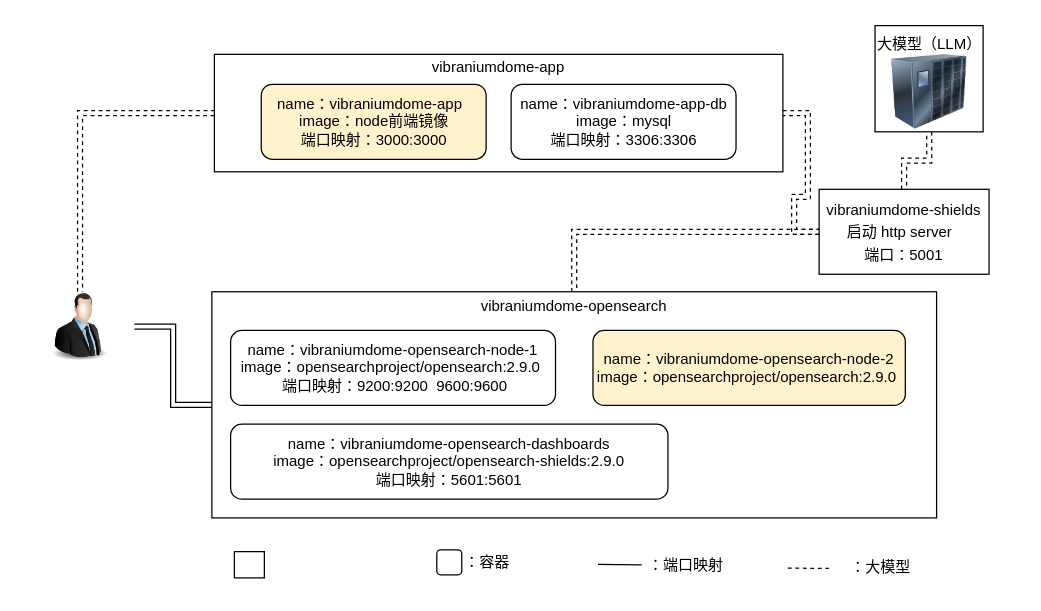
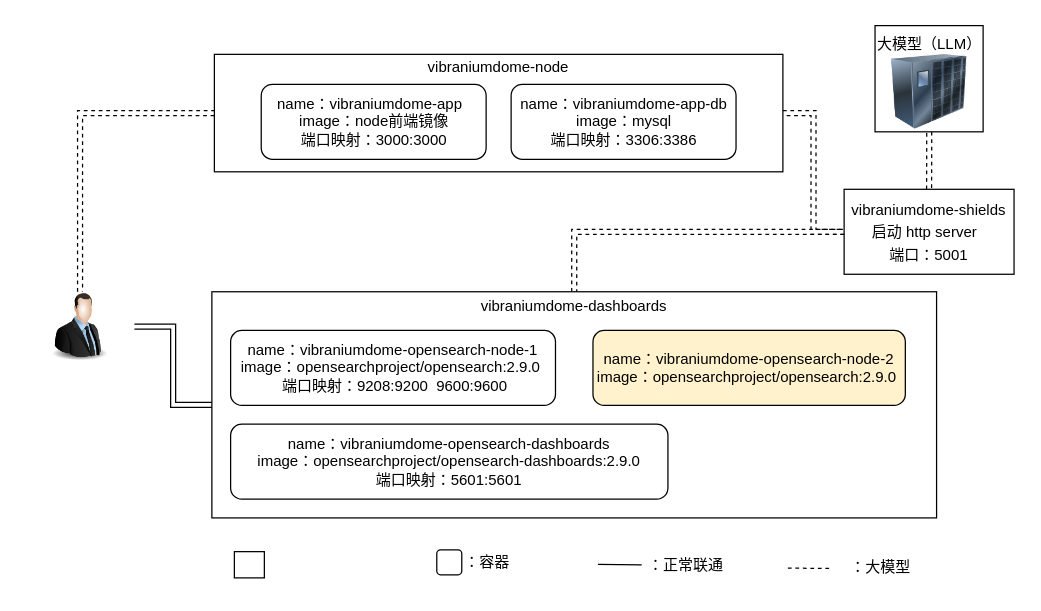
node "vibraniumdome-app": label "vibraniumdome-app" -> "vibraniumdome-node"
node "name：vibraniumdome-app image：node前端镜像 端口映射：3000:3000": fillcolor #fff2cc -> #ffffff
node "name：vibraniumdome-app-db image：mysql 端口映射：3306:3306": label "name：vibraniumdome-app-db image：mysql 端口映射：3306:3306" -> "name：vibraniumdome-app-db image：mysql 端口映射：3306:3386"
node "vibraniumdome-shields 启动 http server 端口：5001": moved (904, 232) -> (929, 232)
node "name：vibraniumdome-opensearch-node-1 image：opensearchproject/opensearch:2.9.0 端口映射：9200:9200 9600:9600": label "name：vibraniumdome-opensearch-node-1 image：opensearchproject/opensearch:2.9.0 端口映射：9200:9200 9600:9600" -> "name：vibraniumdome-opensearch-node-1 image：opensearchproject/opensearch:2.9.0 端口映射：9208:9200 9600:9600"
node "vibraniumdome-opensearch": label "vibraniumdome-opensearch" -> "vibraniumdome-dashboards"
node "name：vibraniumdome-opensearch-dashboards image：opensearchproject/opensearch-shields:2.9.0 端口映射：5601:5601": label "name：vibraniumdome-opensearch-dashboards image：opensearchproject/opensearch-shields:2.9.0 端口映射：5601:5601" -> "name：vibraniumdome-opensearch-dashboards image：opensearchproject/opensearch-dashboards:2.9.0 端口映射：5601:5601"
node "：端口映射": label "：端口映射" -> "：正常联通"
